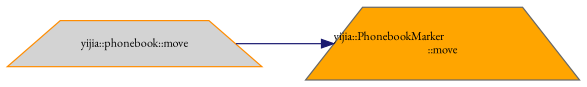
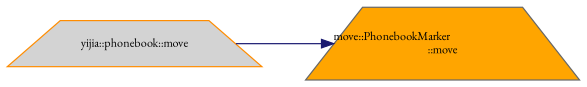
node "yijia::PhonebookMarker ::move": label "yijia::PhonebookMarker ::move" -> "move::PhonebookMarker ::move"
